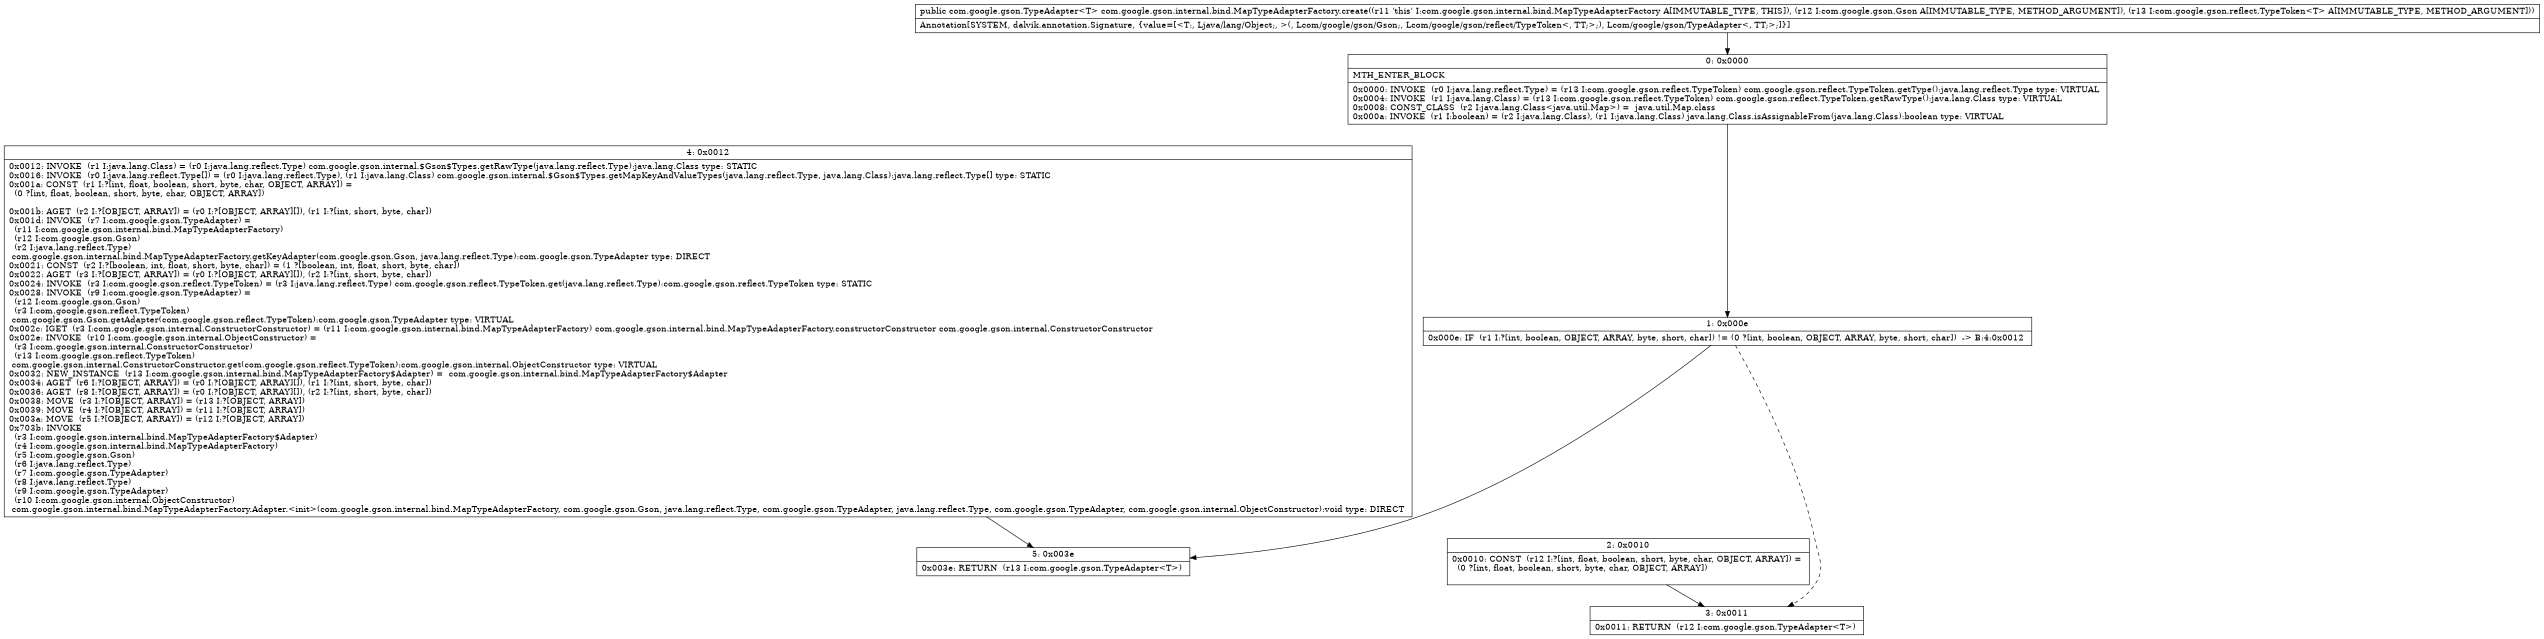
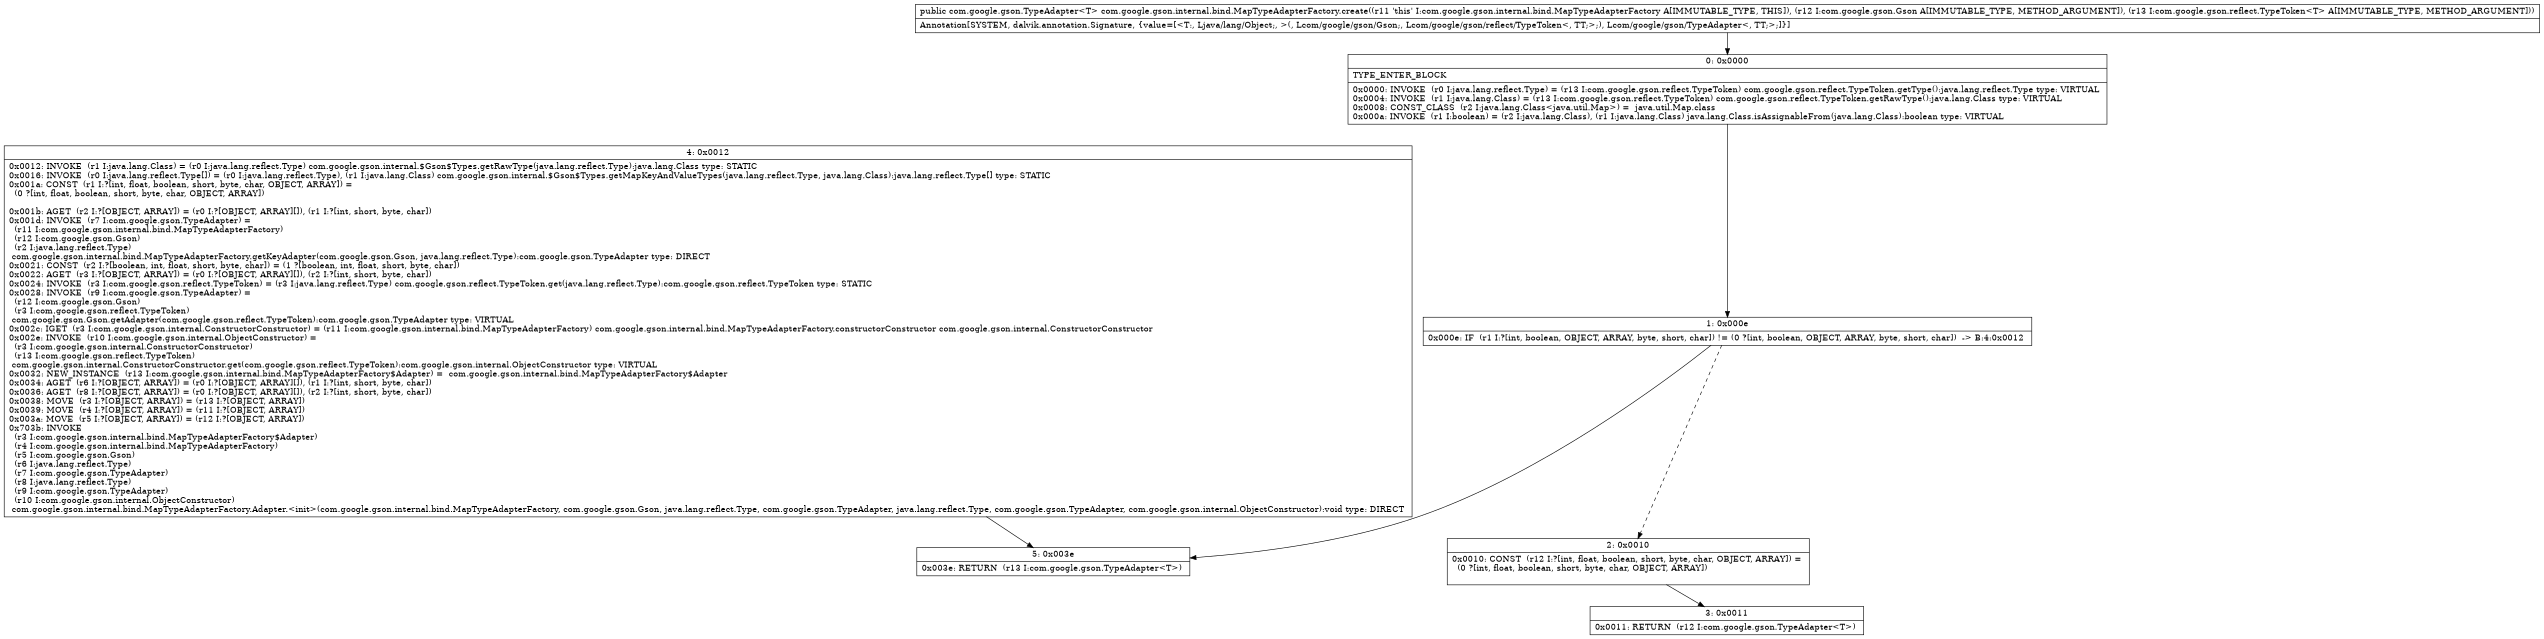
node "0: 0x0000": text "MTH_ENTER_BLOCK" -> "TYPE_ENTER_BLOCK"
edge "1: 0x000e" -> "3: 0x0011": now "1: 0x000e" -> "2: 0x0010"
